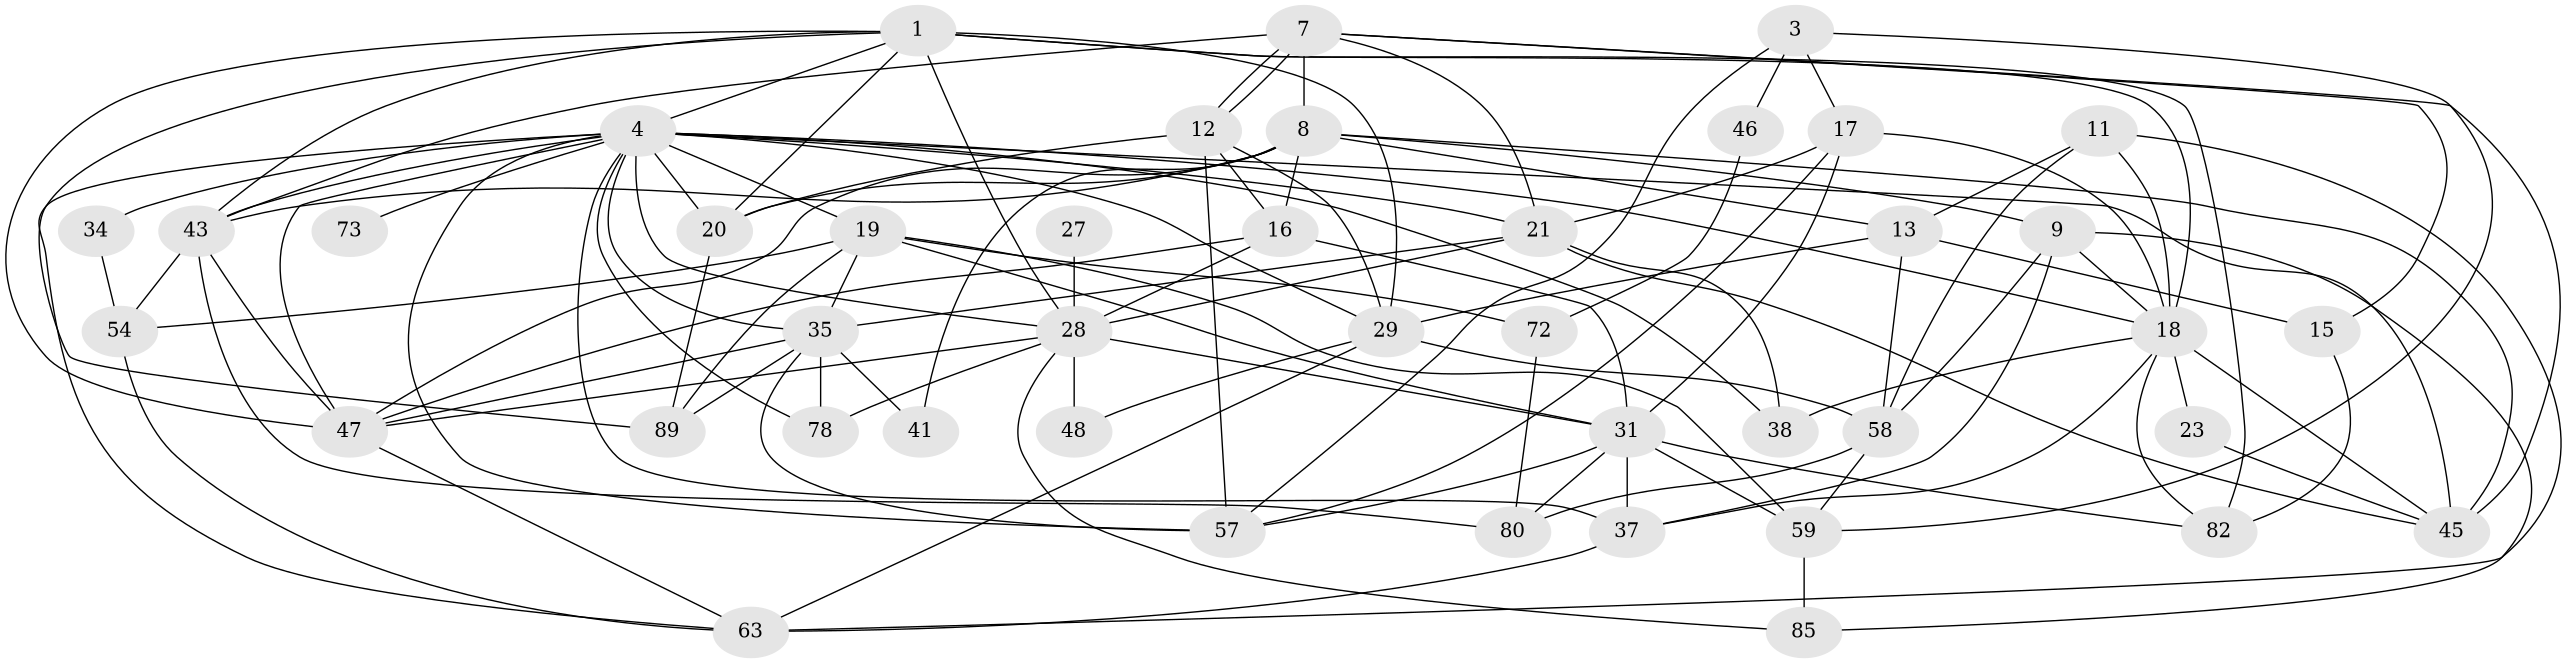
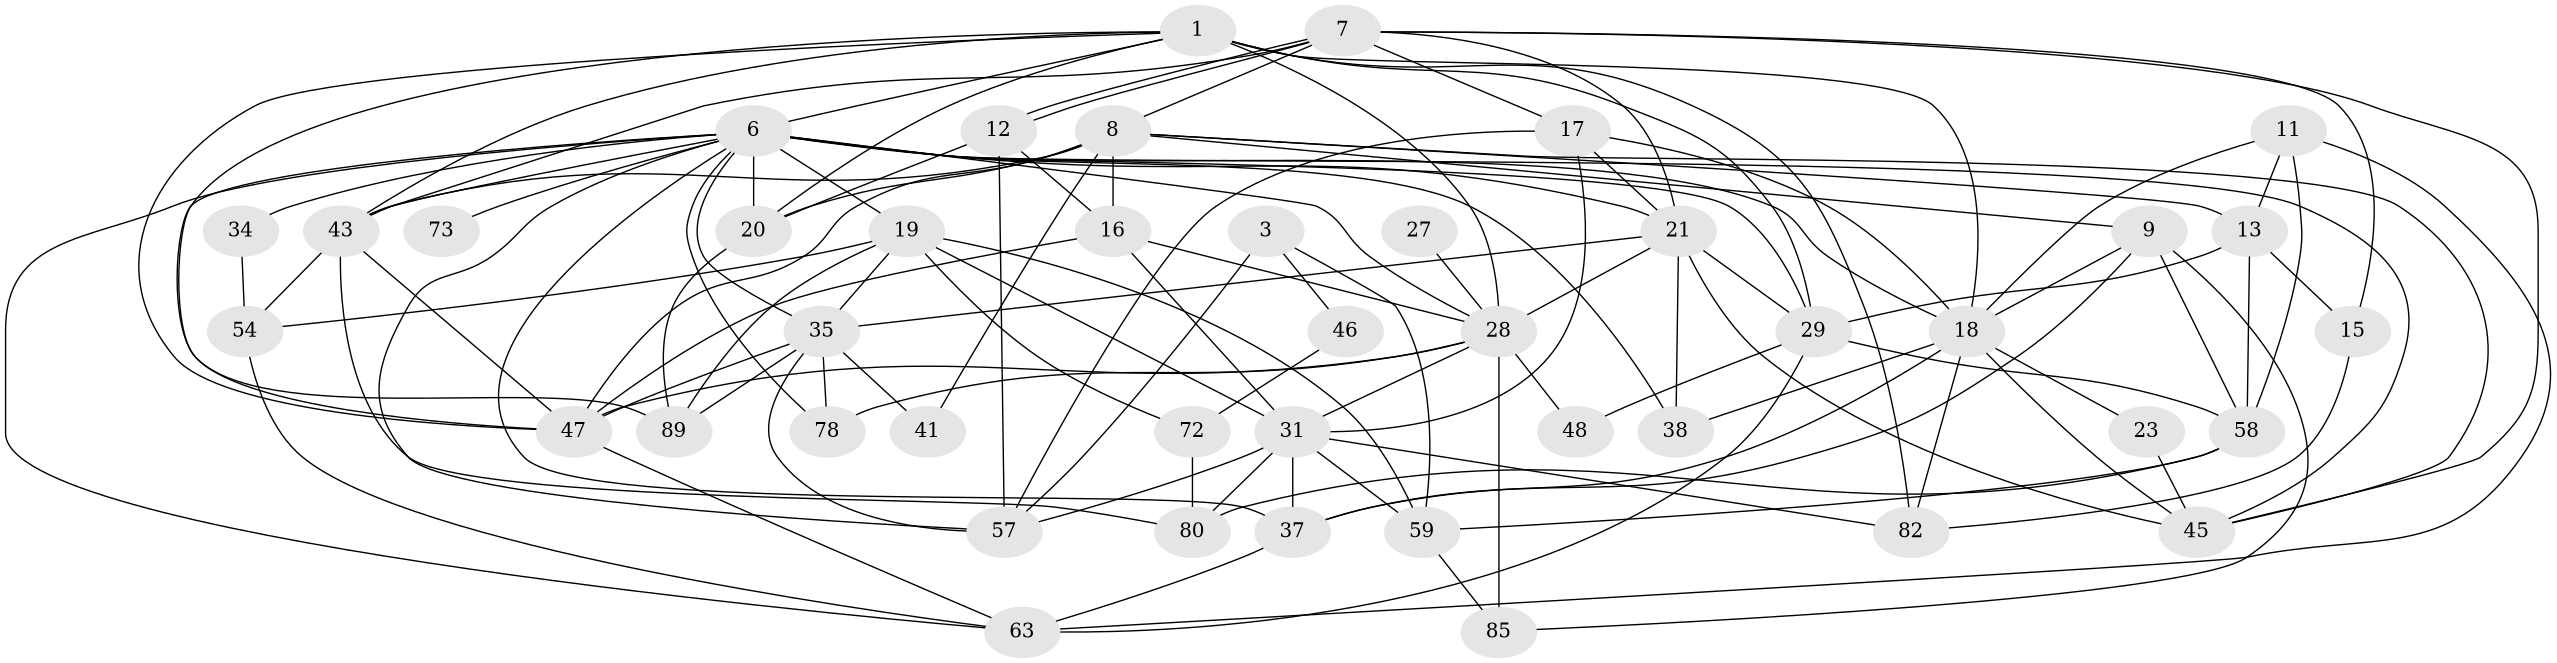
edge "3" -- "17": now "7" -- "17"
node "4": label "4" -> "6"
edge "12" -- "29": now "21" -- "29"
